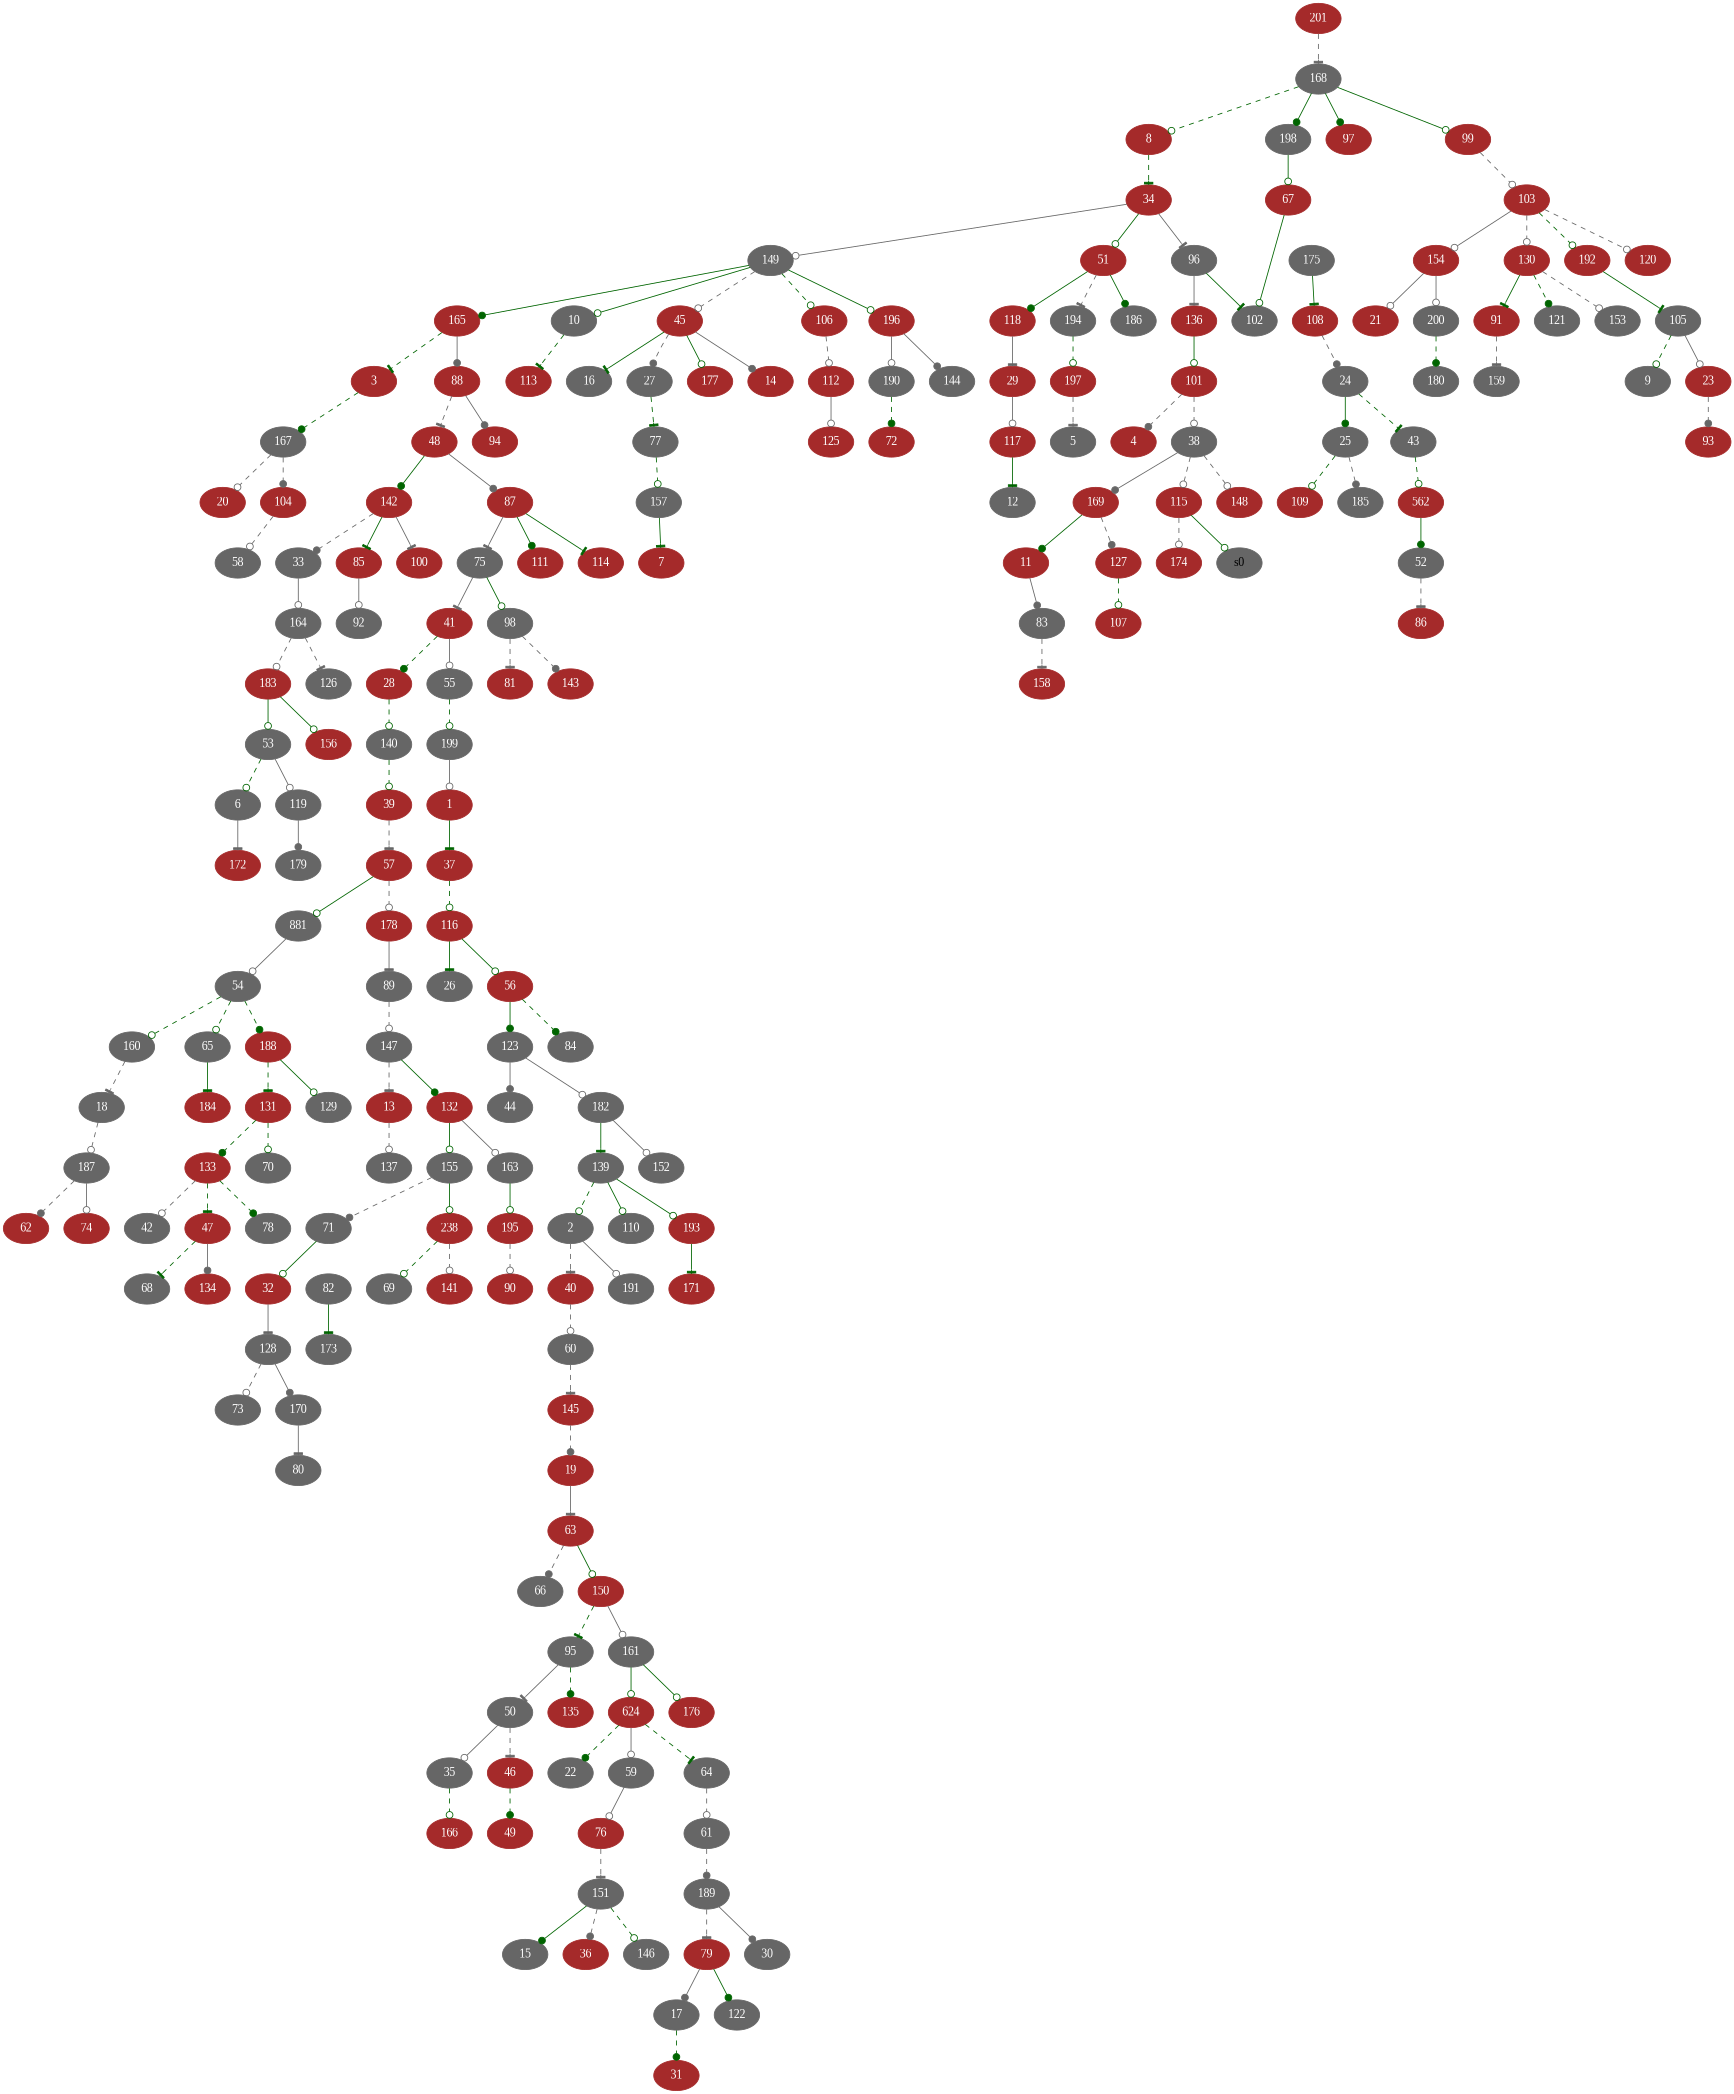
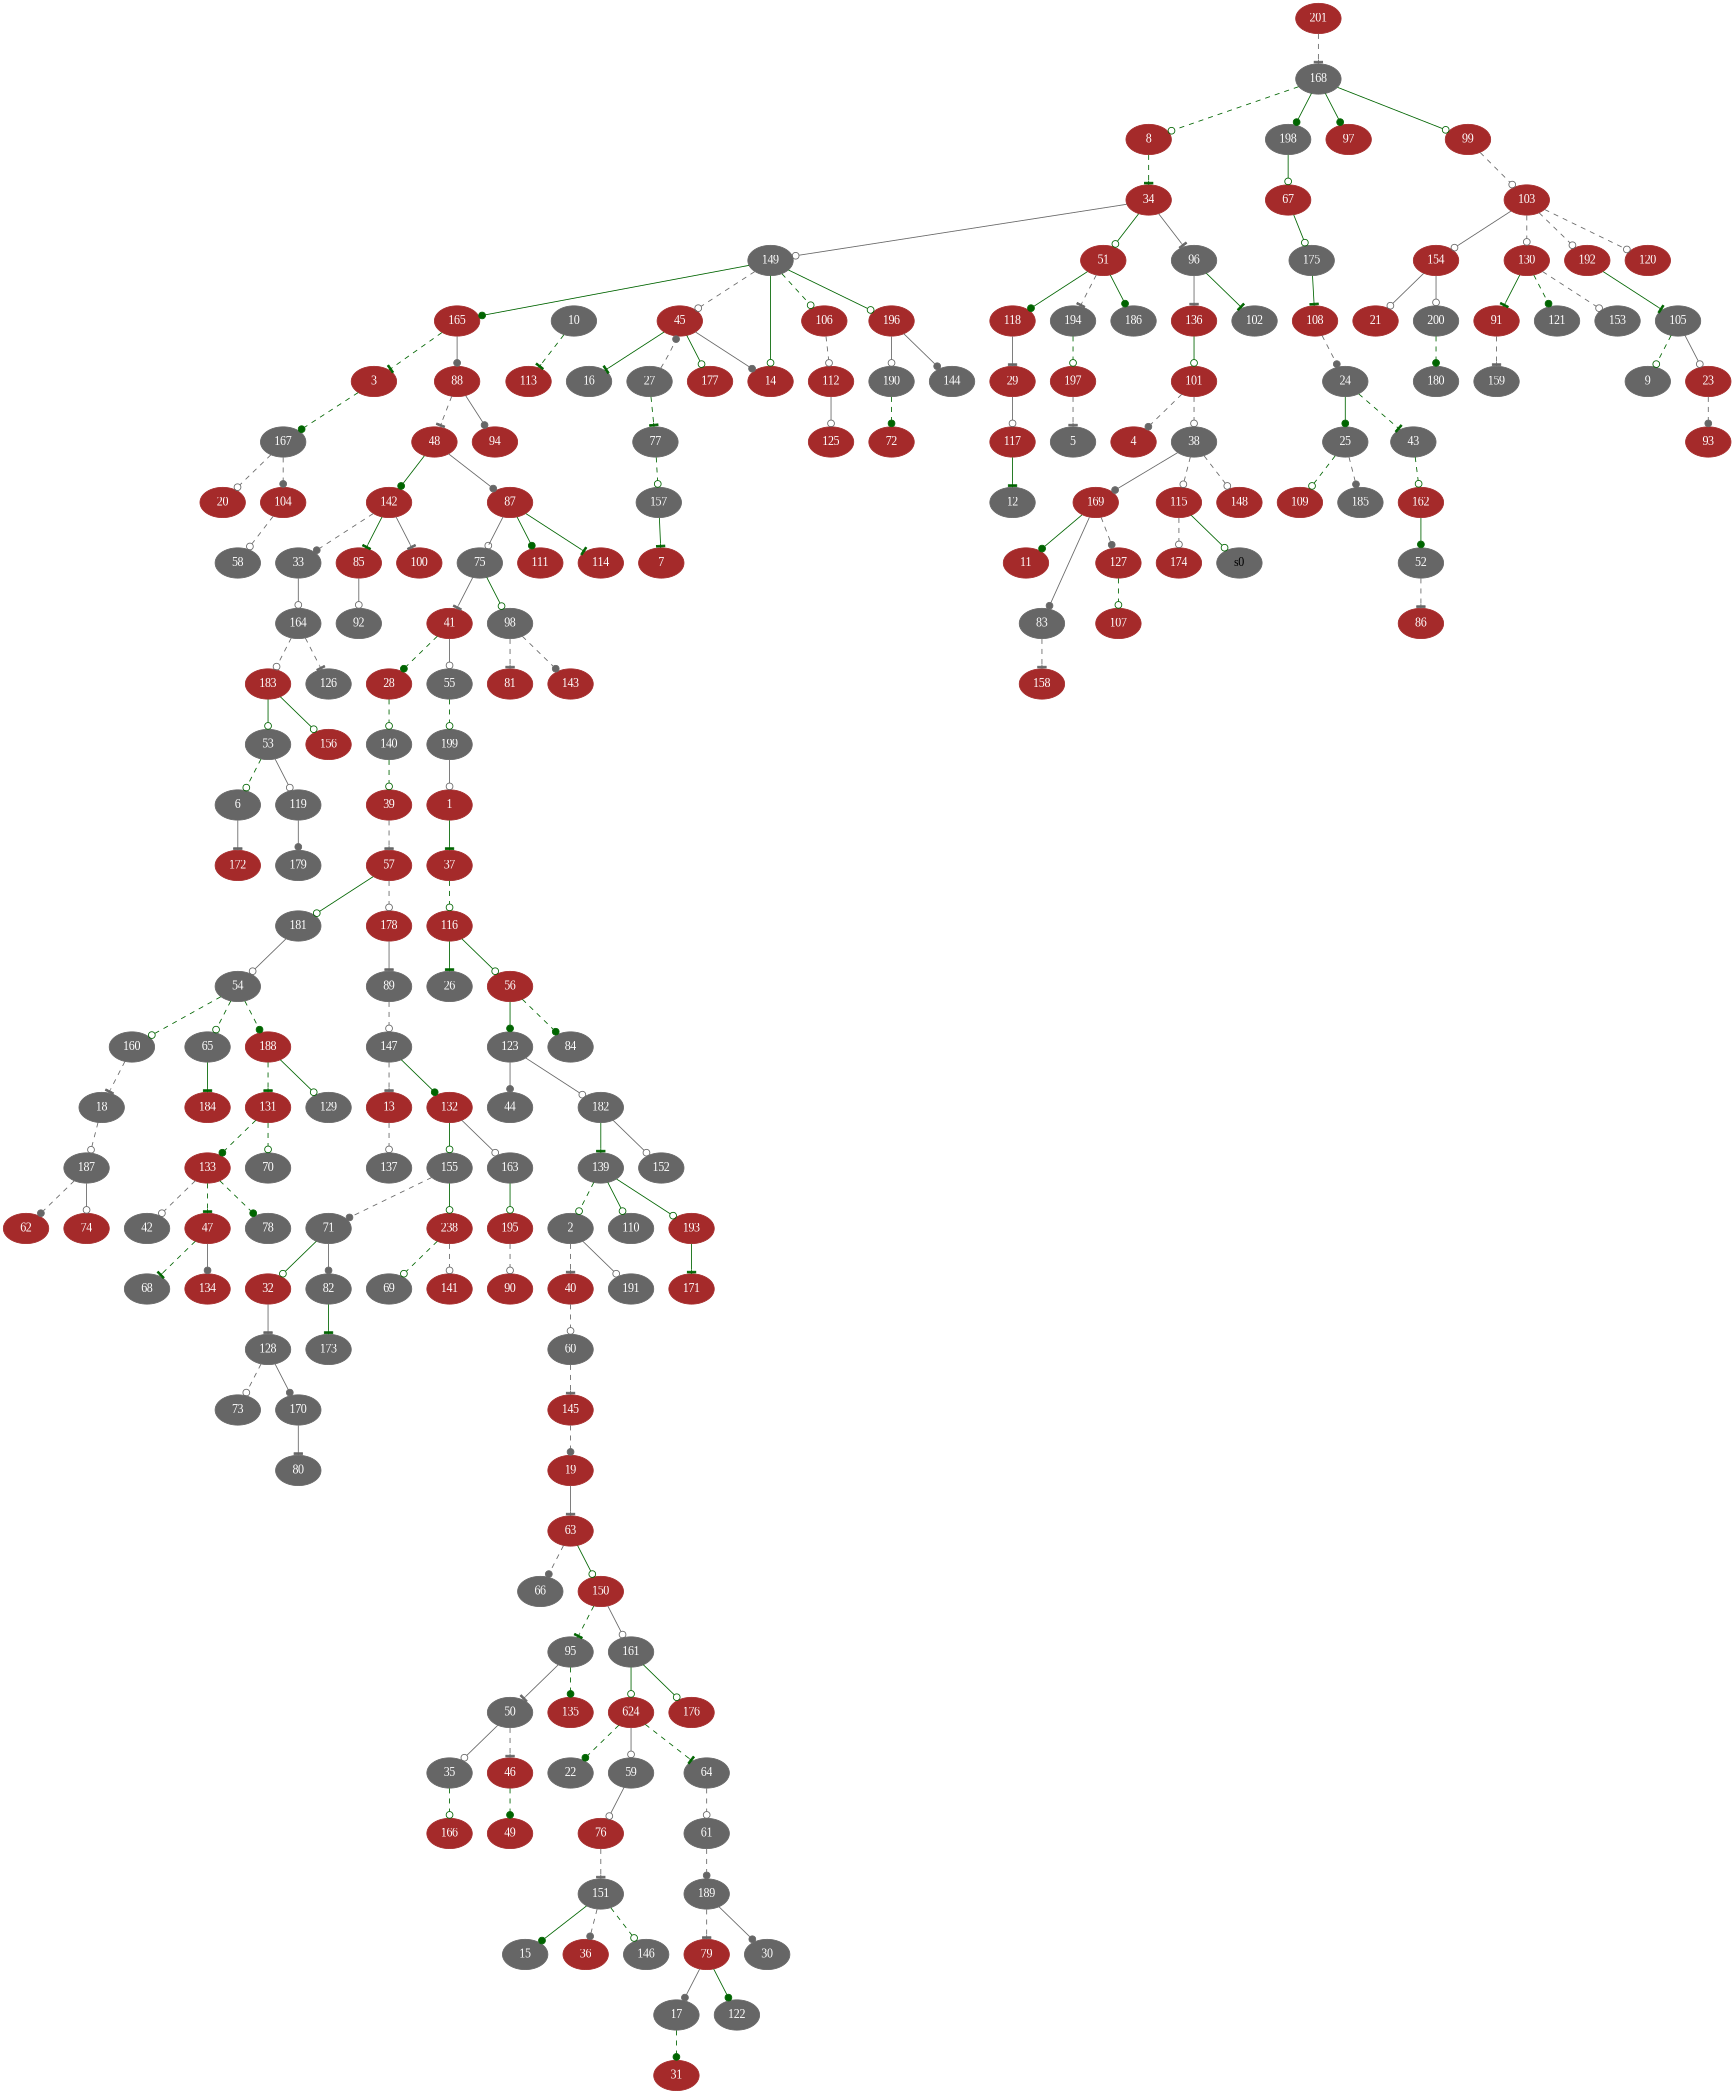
edge "103" -> "192": color darkgreen -> gray40
edge "67" -> "102": now "67" -> "175"
edge "149" -> "10": now "149" -> "14"
edge "45" -> "27": reversed
node "562": label "562" -> "162"
edge "87" -> "75": arrowhead tee -> odot
edge "11" -> "83": now "169" -> "83"
node "881": label "881" -> "181"
edge "71" -> "82": added
